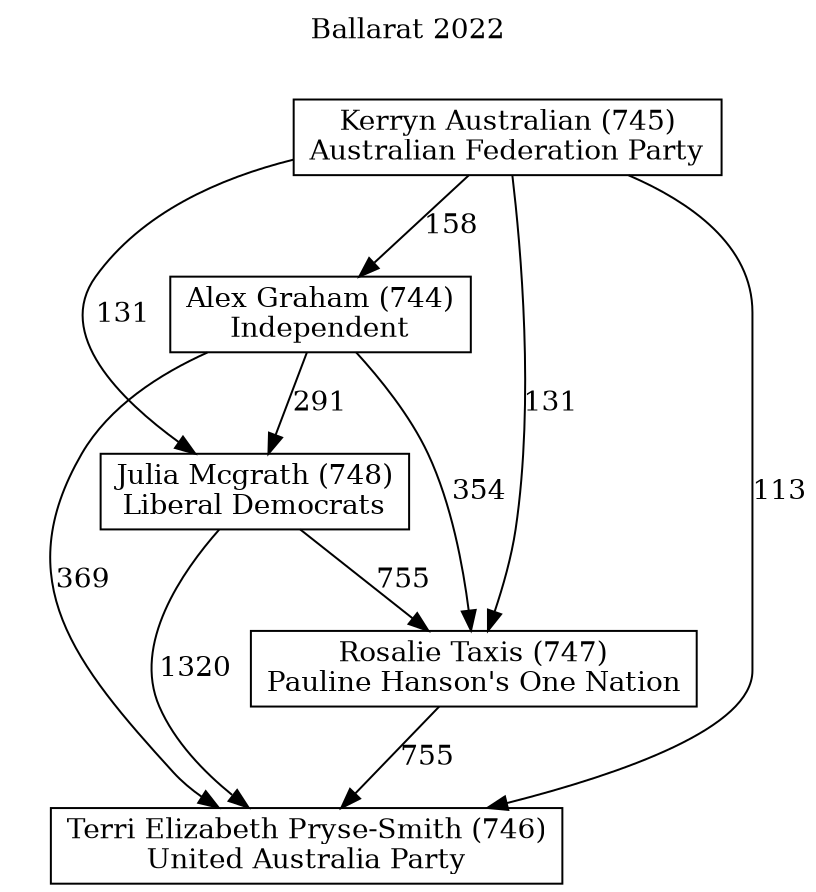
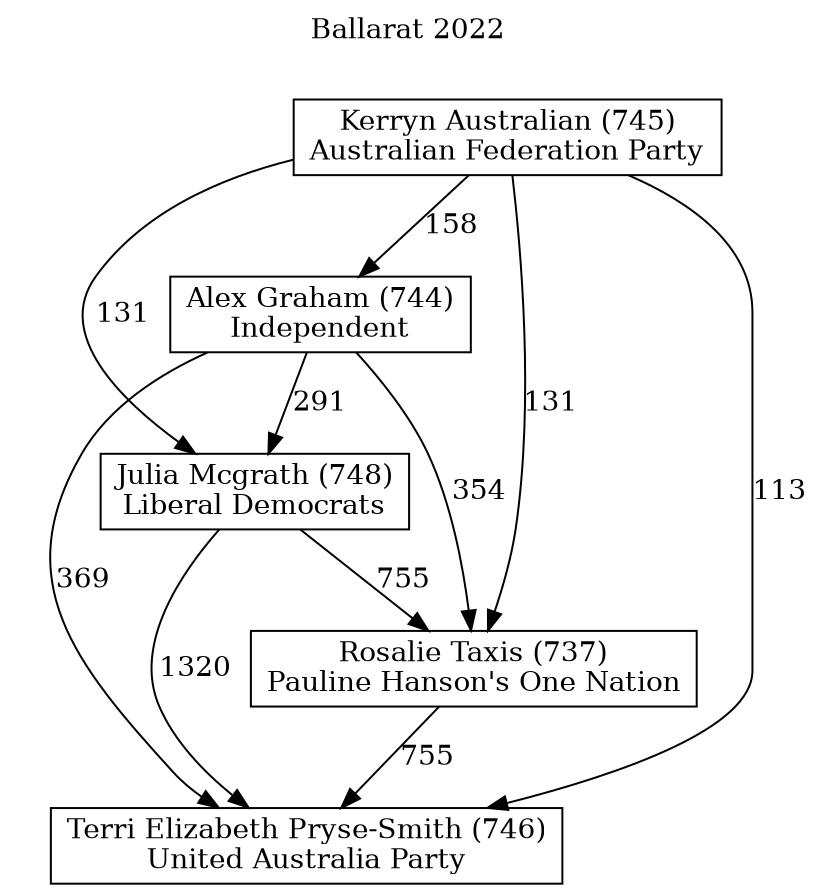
node "Rosalie Taxis (747) Pauline Hanson's One Nation": label "Rosalie Taxis (747) Pauline Hanson's One Nation" -> "Rosalie Taxis (737) Pauline Hanson's One Nation"
